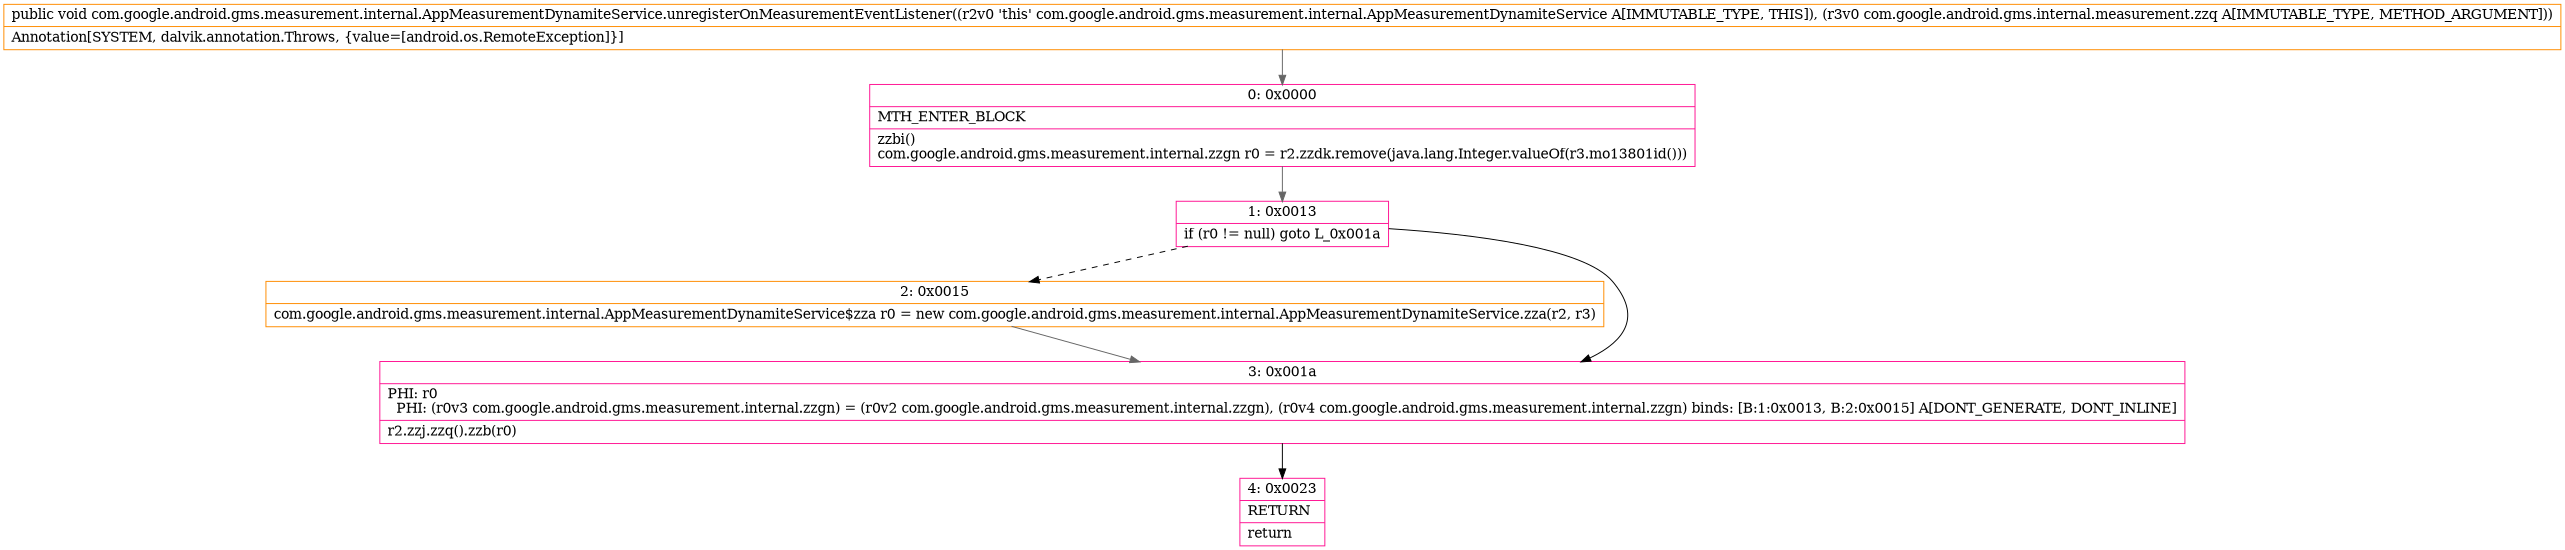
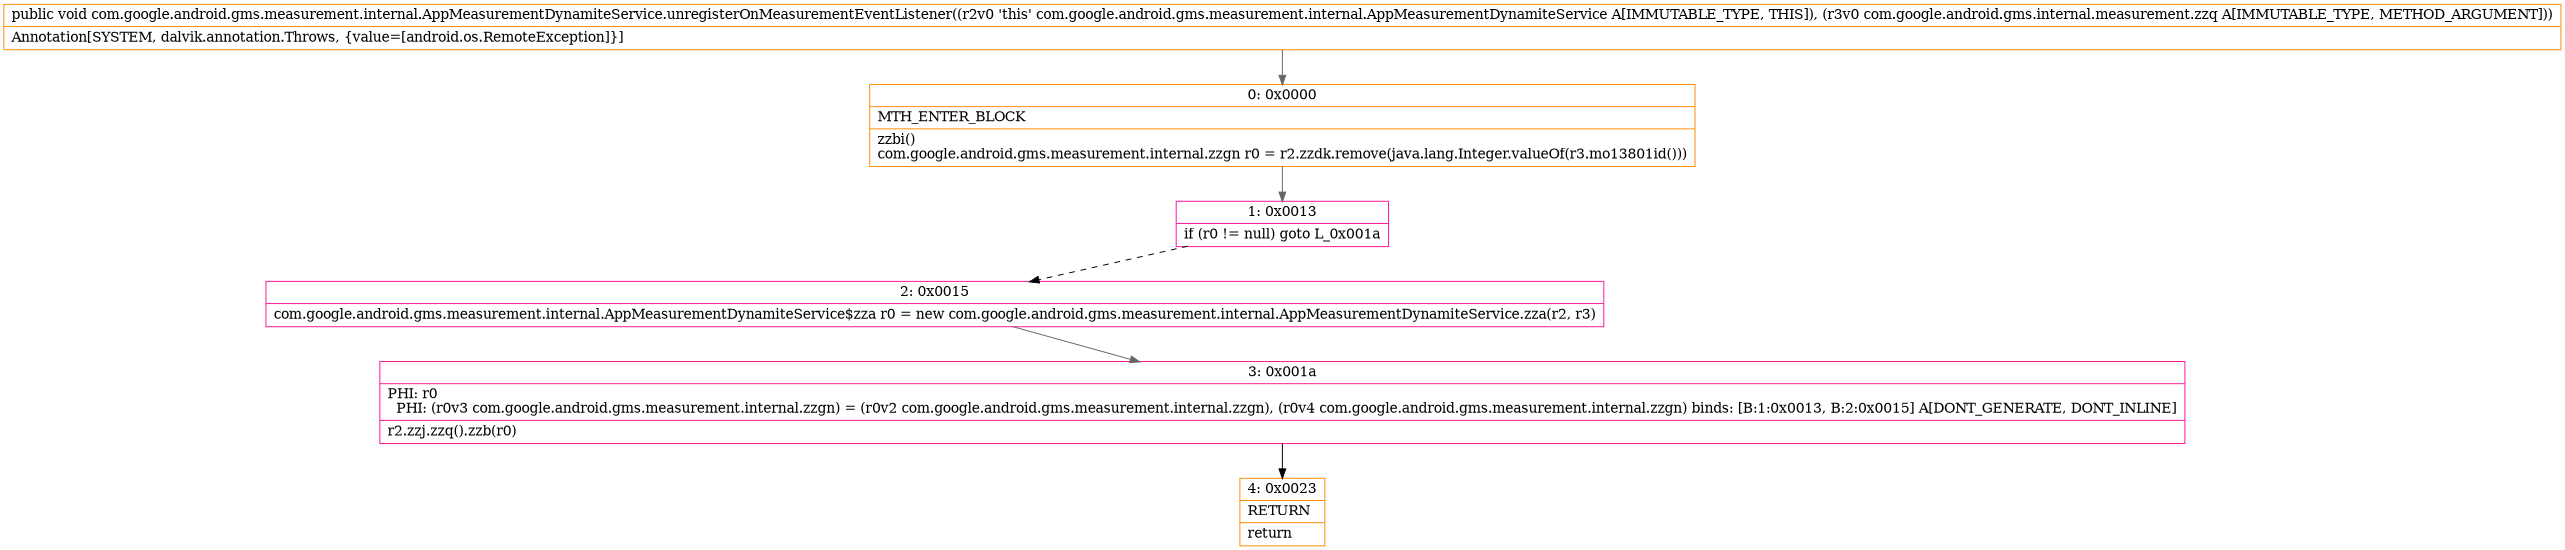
node "0: 0x0000": color deeppink -> darkorange
edge "1: 0x0013" -> "3: 0x001a": removed
node "2: 0x0015": color darkorange -> deeppink
node "4: 0x0023": color deeppink -> darkorange
